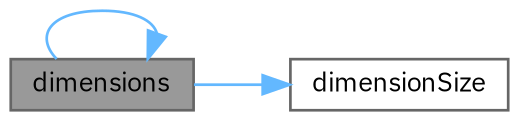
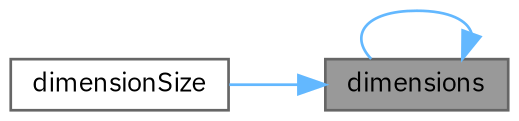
edge "dimensions" -> "dimensionSize": reversed
